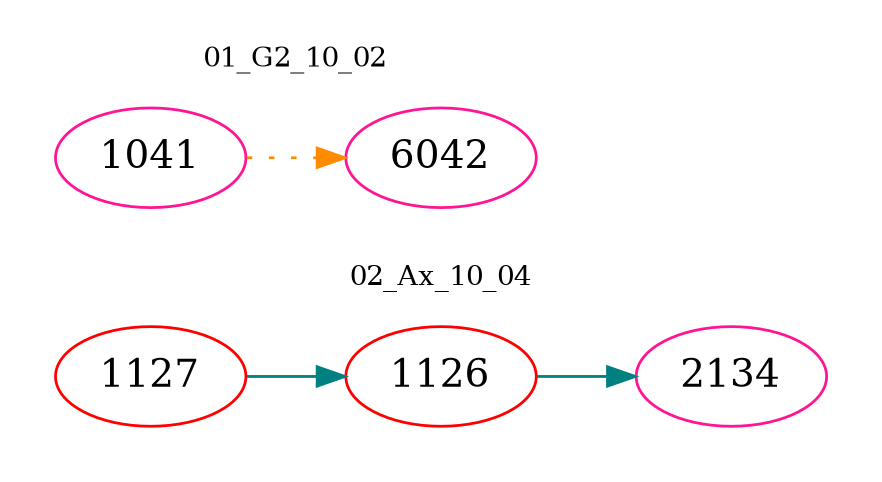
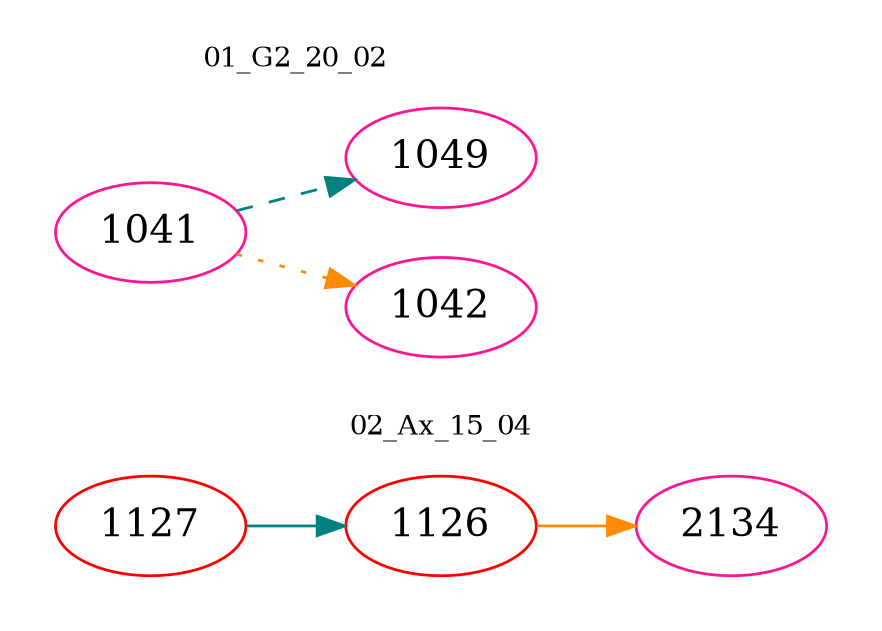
cluster "01_G2_10_02": label "01_G2_10_02" -> "01_G2_20_02"
node "6042": label "6042" -> "1042"
node "1049": added
cluster "02_Ax_10_04": label "02_Ax_10_04" -> "02_Ax_15_04"
edge "1126" -> "2134": color teal -> darkorange
